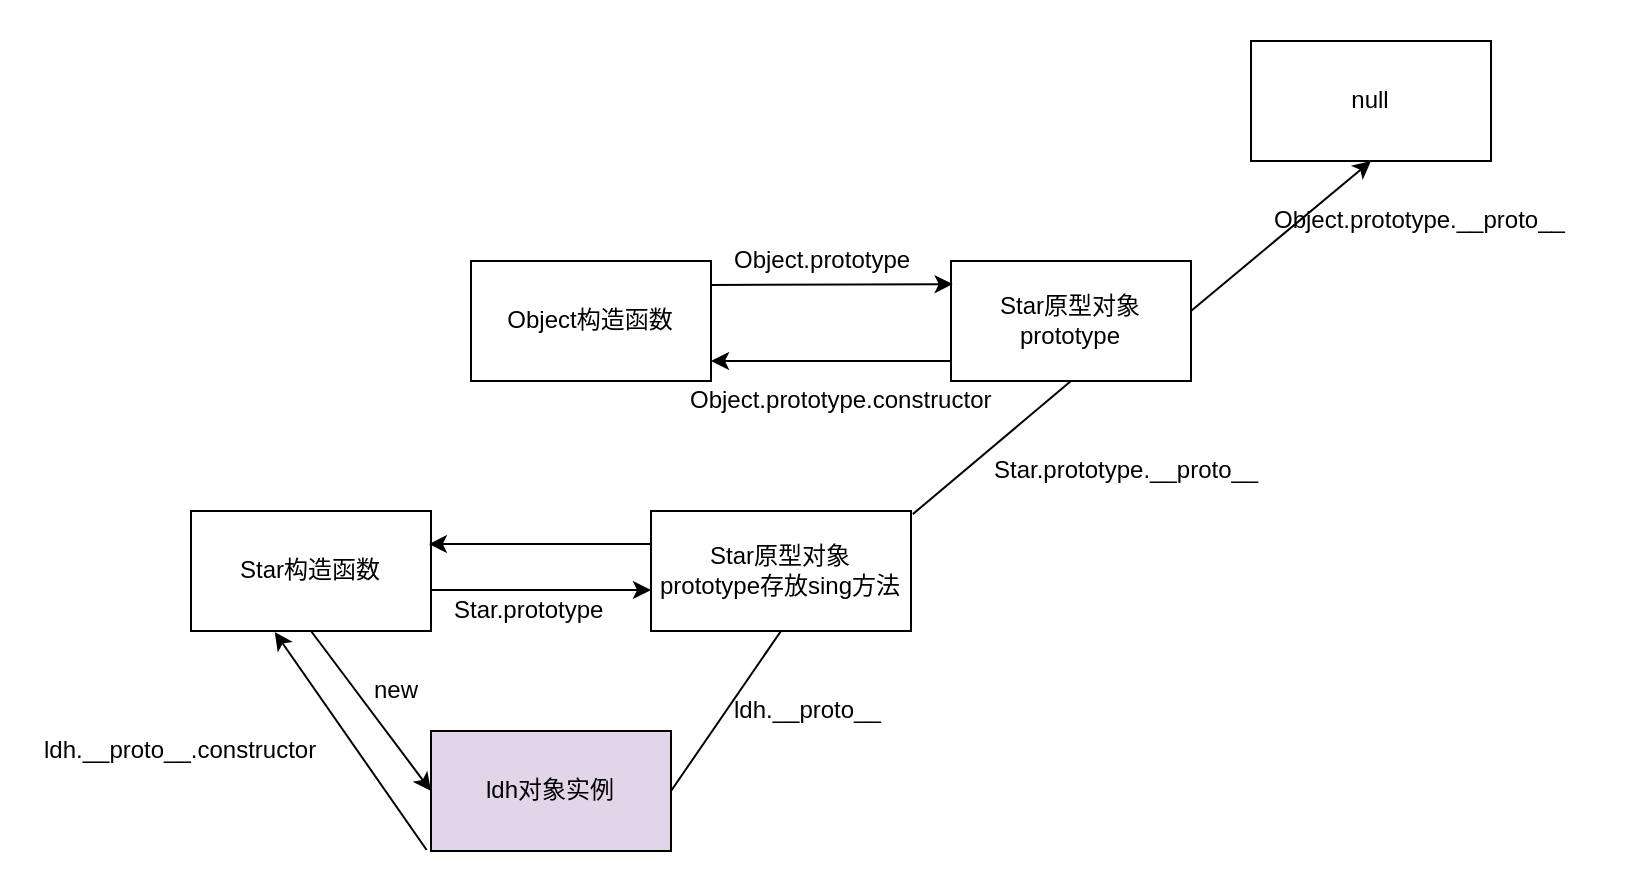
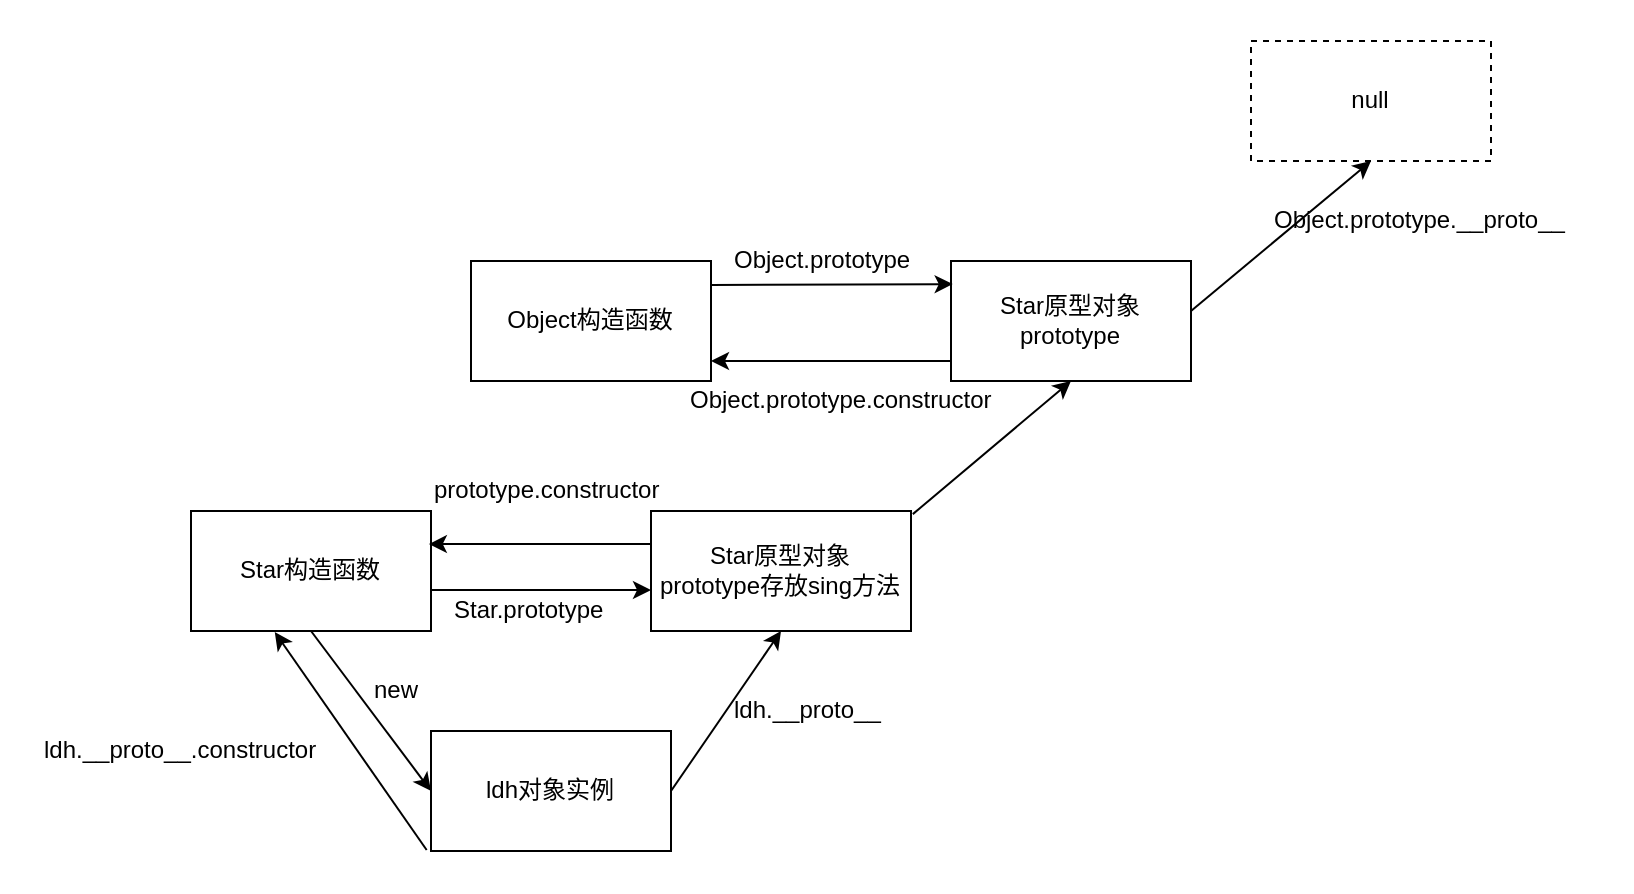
node "null": style solid -> dashed
edge "Star原型对象 prototype" -- "Star原型对象 prototype存放sing方法": arrowhead none -> classic
node "Star.prototype.__proto__": removed
node "prototype.constructor": added
edge "Star原型对象 prototype存放sing方法" -- "ldh对象实例": arrowhead none -> classic
node "ldh对象实例": fillcolor #e1d5e7 -> #ffffff
